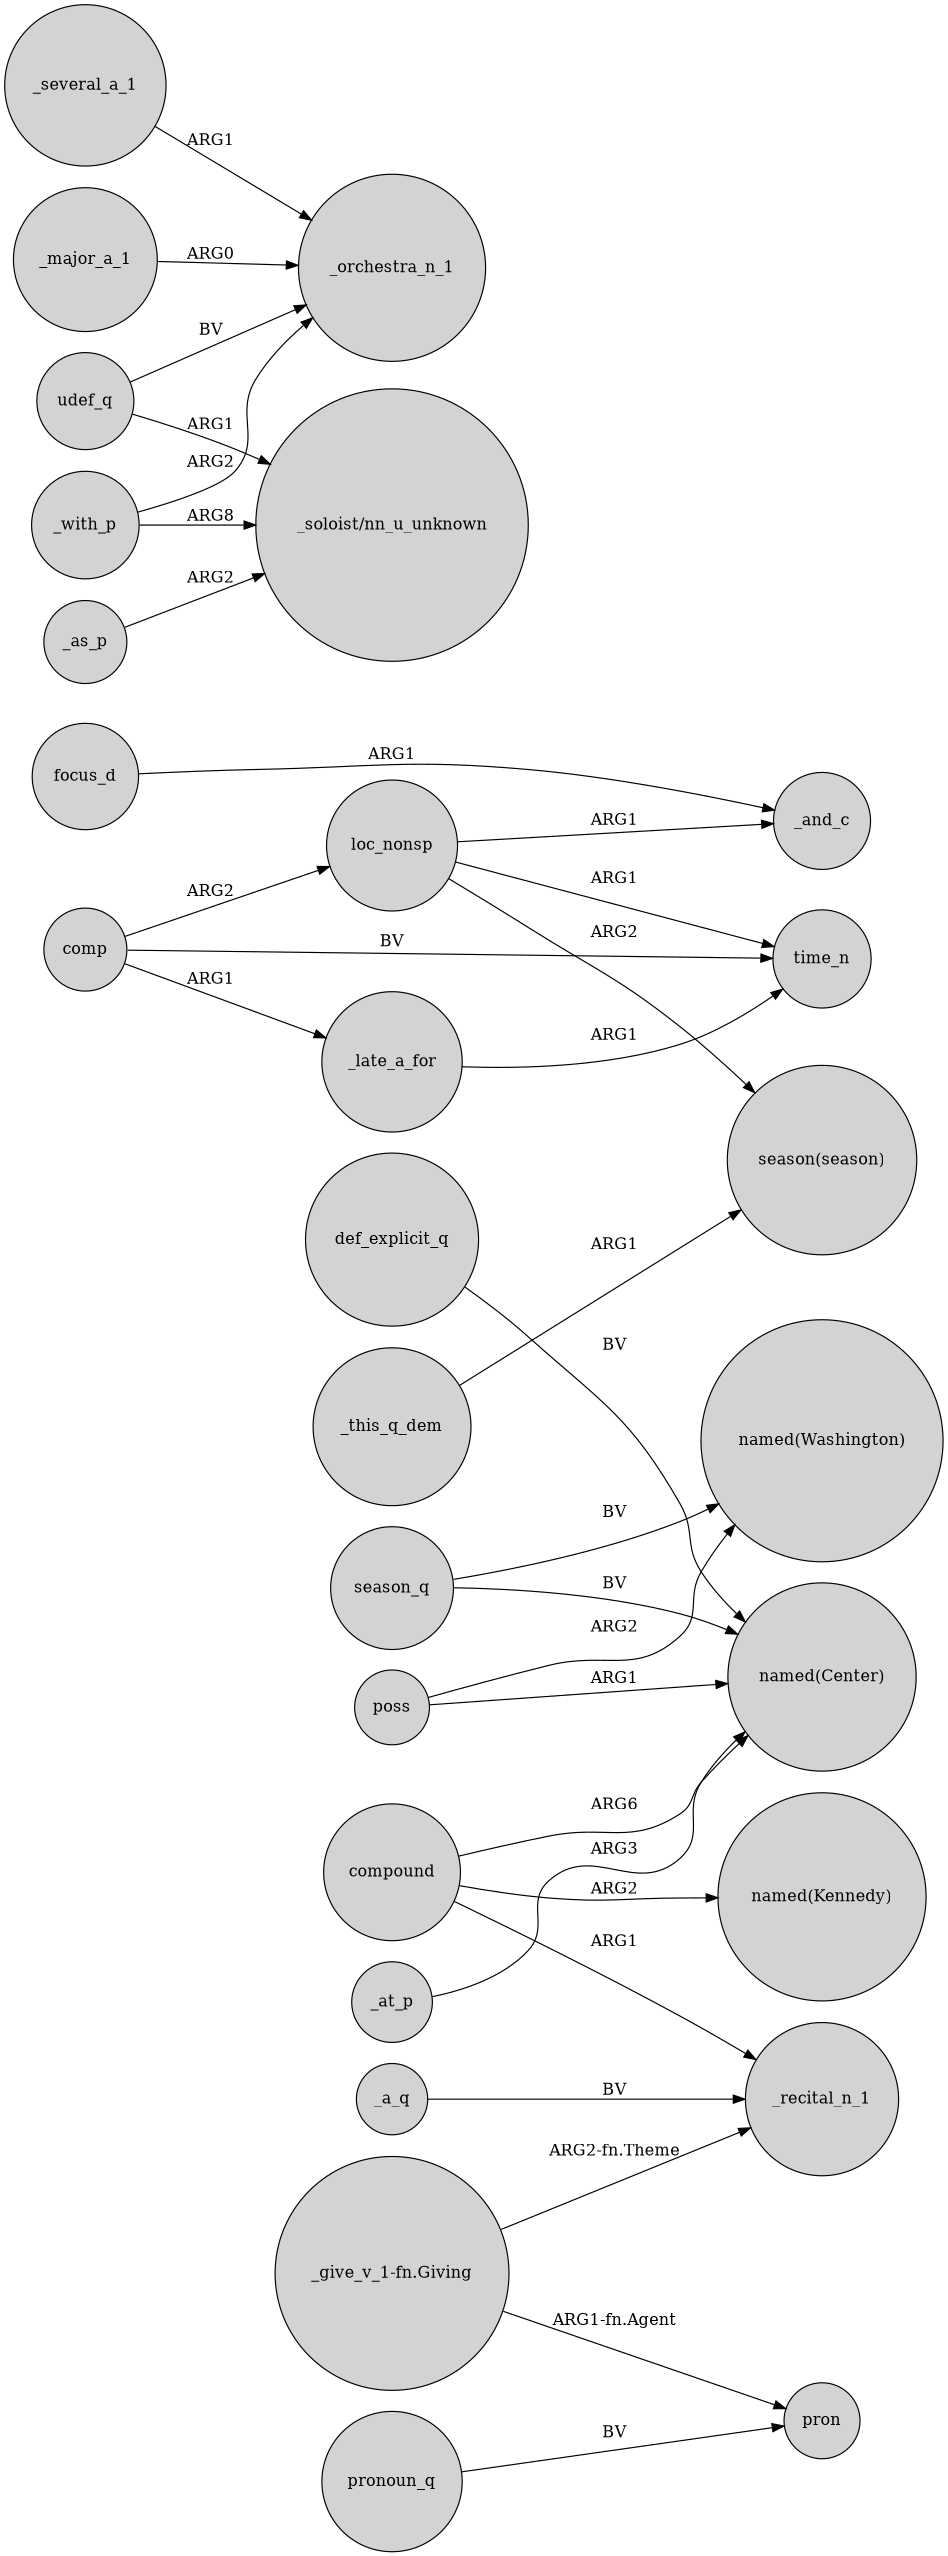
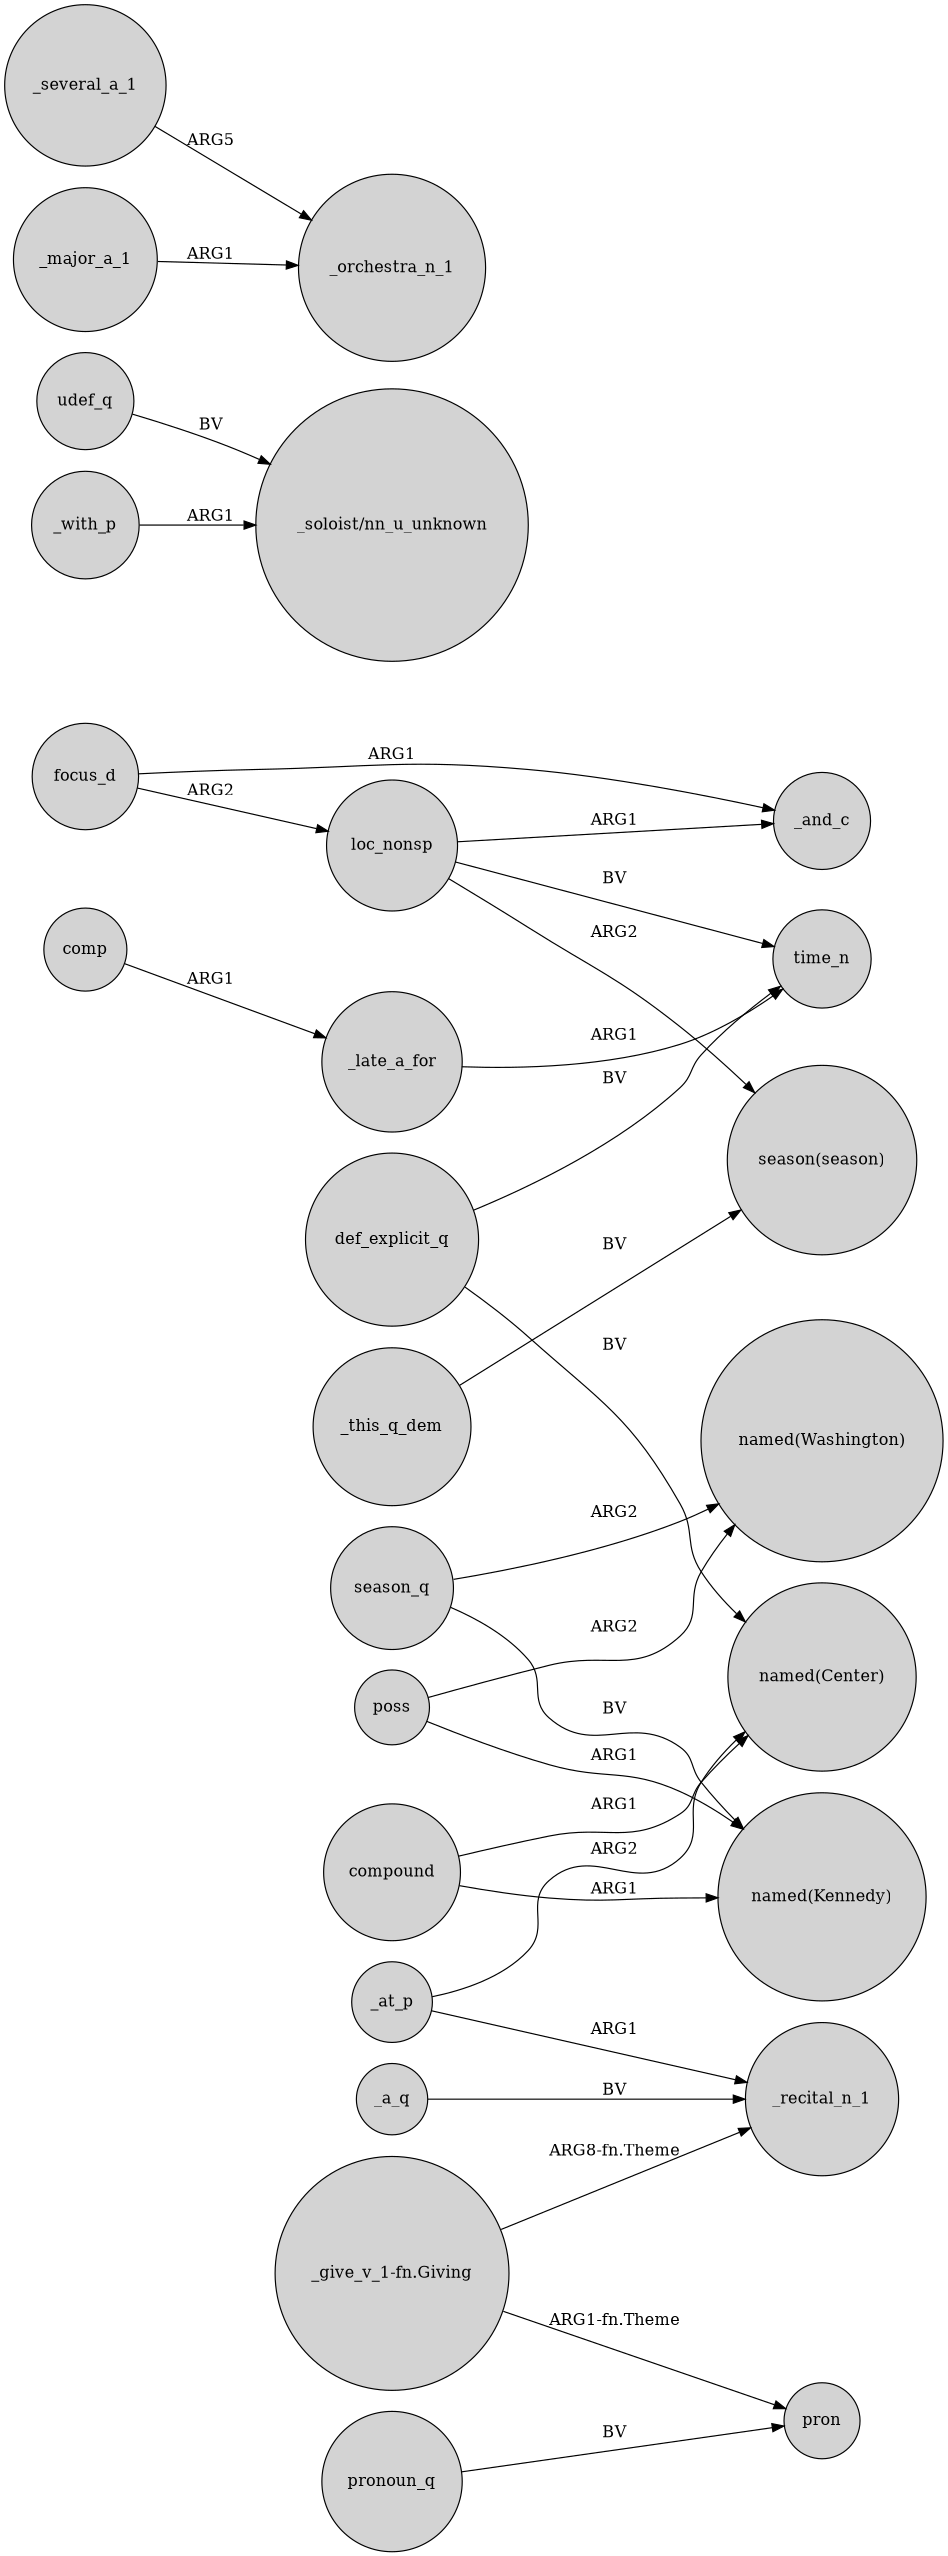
edge "_several_a_1" -> "_orchestra_n_1": label "ARG1" -> "ARG5"
edge "_major_a_1" -> "_orchestra_n_1": label "ARG0" -> "ARG1"
edge "udef_q" -> "_orchestra_n_1": removed, label "BV"
edge "udef_q" -> "_soloist/nn_u_unknown": label "ARG1" -> "BV"
edge "_with_p" -> "_orchestra_n_1": removed, label "ARG2"
edge "_with_p" -> "_soloist/nn_u_unknown": label "ARG8" -> "ARG1"
node "_as_p": removed
edge "loc_nonsp" -> "time_n": label "ARG1" -> "BV"
edge "comp" -> "loc_nonsp": now "focus_d" -> "loc_nonsp"
edge "comp" -> "time_n": now "def_explicit_q" -> "time_n"
edge "_this_q_dem" -> "season(season)": label "ARG1" -> "BV"
edge "season_q" -> "named(Washington)": label "BV" -> "ARG2"
edge "season_q" -> "named(Center)": now "season_q" -> "named(Kennedy)"
edge "poss" -> "named(Center)": now "poss" -> "named(Kennedy)"
edge "compound" -> "named(Center)": label "ARG6" -> "ARG1"
edge "_at_p" -> "named(Center)": label "ARG3" -> "ARG2"
edge "compound" -> "named(Kennedy)": label "ARG2" -> "ARG1"
edge "compound" -> "_recital_n_1": now "_at_p" -> "_recital_n_1"
edge "_give_v_1-fn.Giving" -> "_recital_n_1": label "ARG2-fn.Theme" -> "ARG8-fn.Theme"
edge "_give_v_1-fn.Giving" -> "pron": label "ARG1-fn.Agent" -> "ARG1-fn.Theme"
